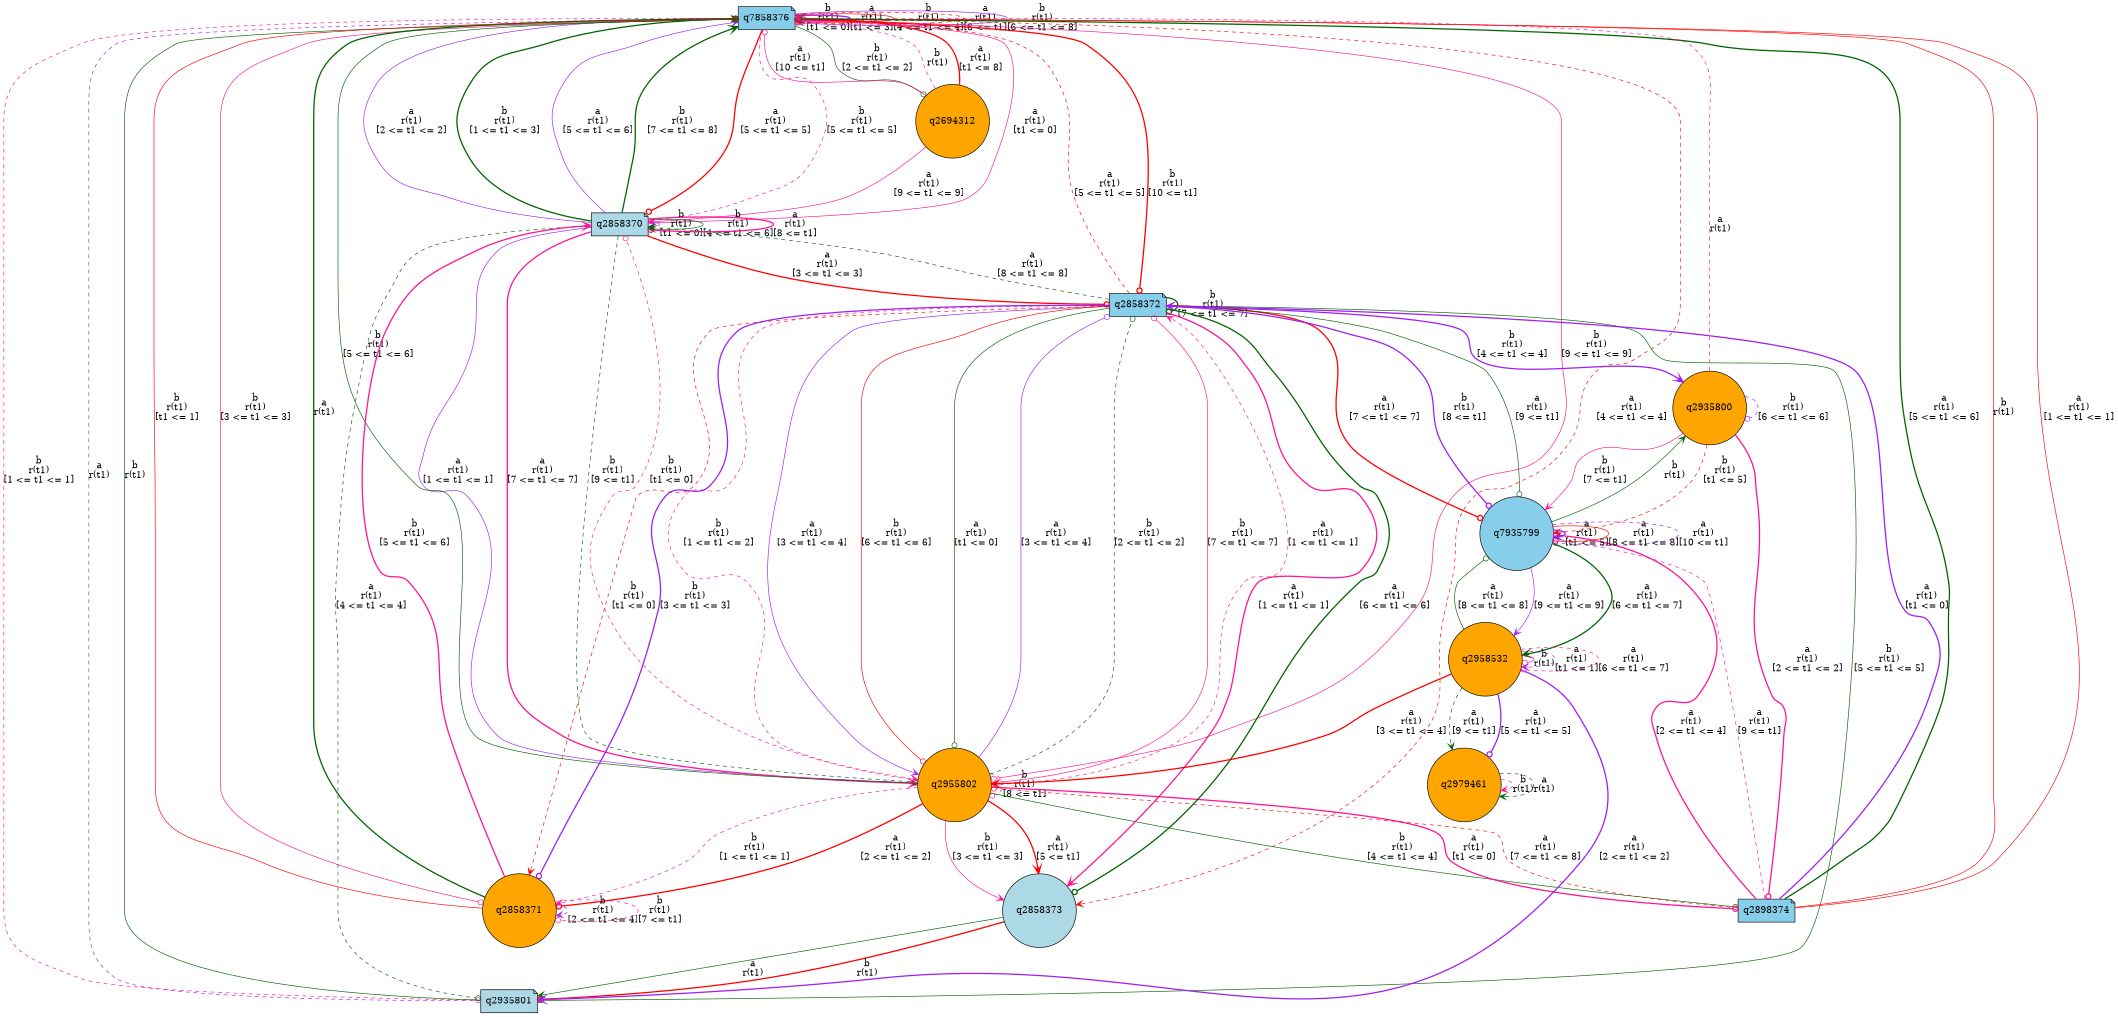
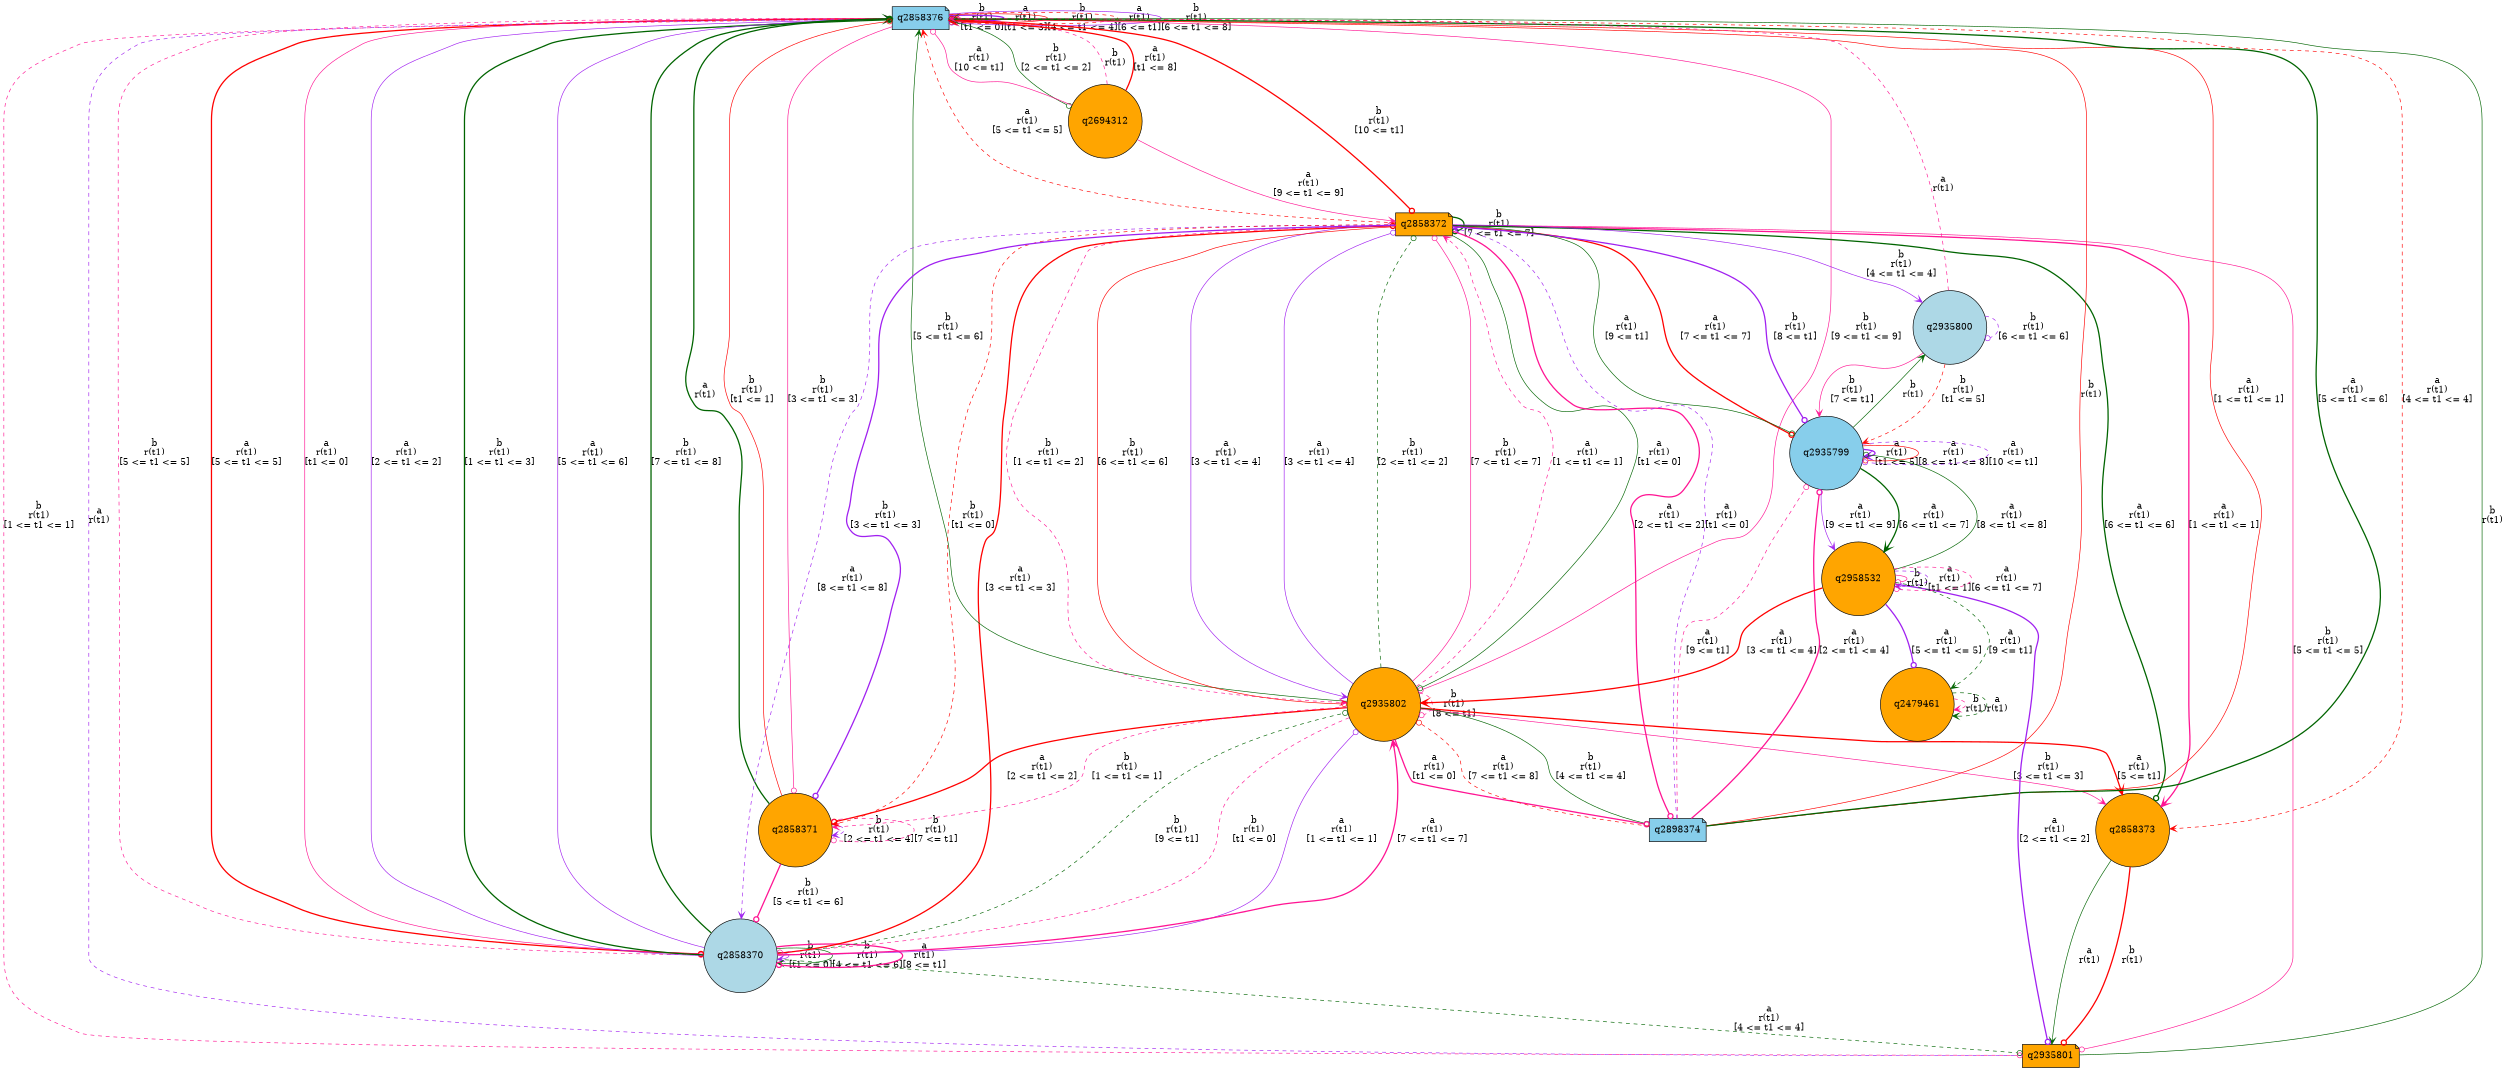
node "q7858376": label "q7858376" -> "q2858376"
edge "q2694312" -> "q2858370": now "q2694312" -> "q2858372"
node "q2858370": shape note -> circle
edge "q2858372" -> "q2858370": color darkgreen -> purple
node "q2858372": fillcolor skyblue -> orange
edge "q2858372" -> "q2935800": style bold -> solid
edge "q2898374" -> "q2858372": style bold -> dashed
node "q2935800": fillcolor orange -> lightblue
edge "q2858371" -> "q2858370": arrowhead vee -> odot
node "q7935799": label "q7935799" -> "q2935799"
edge "q2935800" -> "q2898374": now "q2858372" -> "q2898374"
node "q2955802": label "q2955802" -> "q2935802"
node "q2979461": label "q2979461" -> "q2479461"
node "q2858373": fillcolor lightblue -> orange
edge "q2858372" -> "q2935801": color darkgreen -> deeppink
edge "q2958532" -> "q2935801": arrowhead vee -> odot
node "q2935801": fillcolor lightblue -> orange
